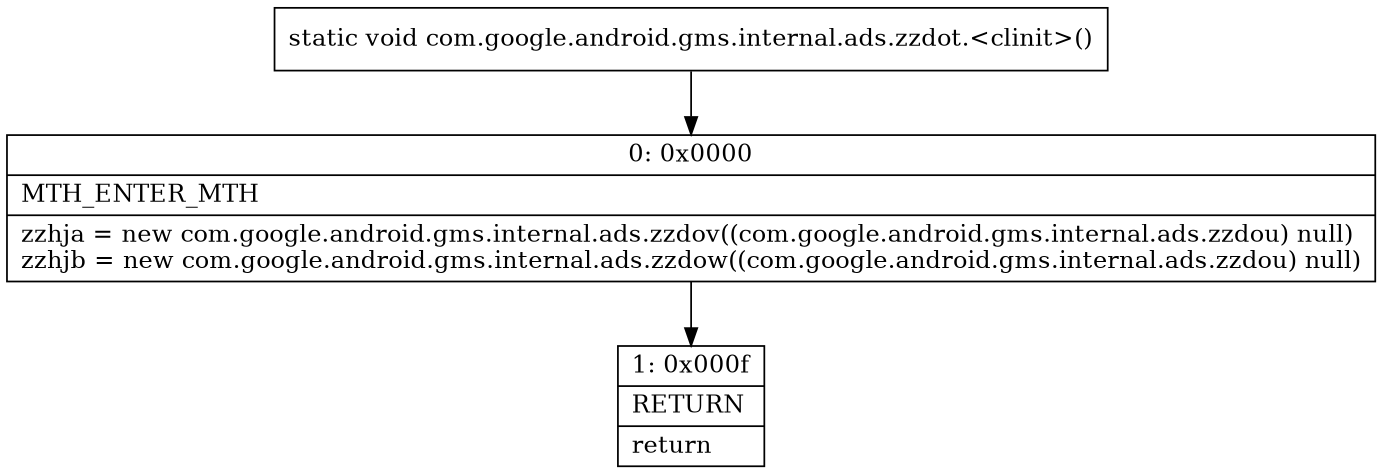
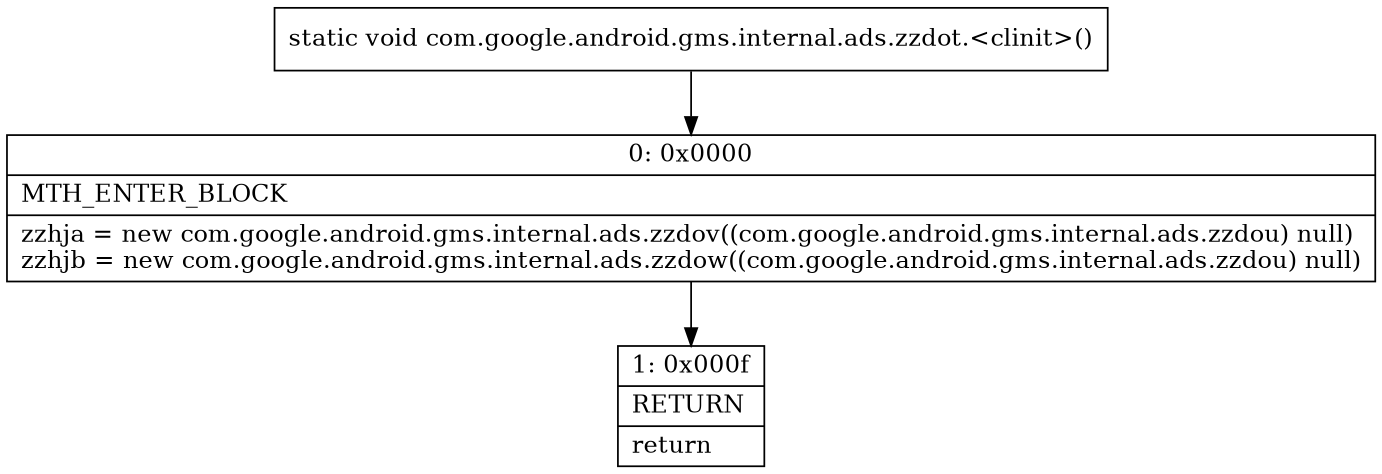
node "0: 0x0000": text "MTH_ENTER_MTH" -> "MTH_ENTER_BLOCK"
